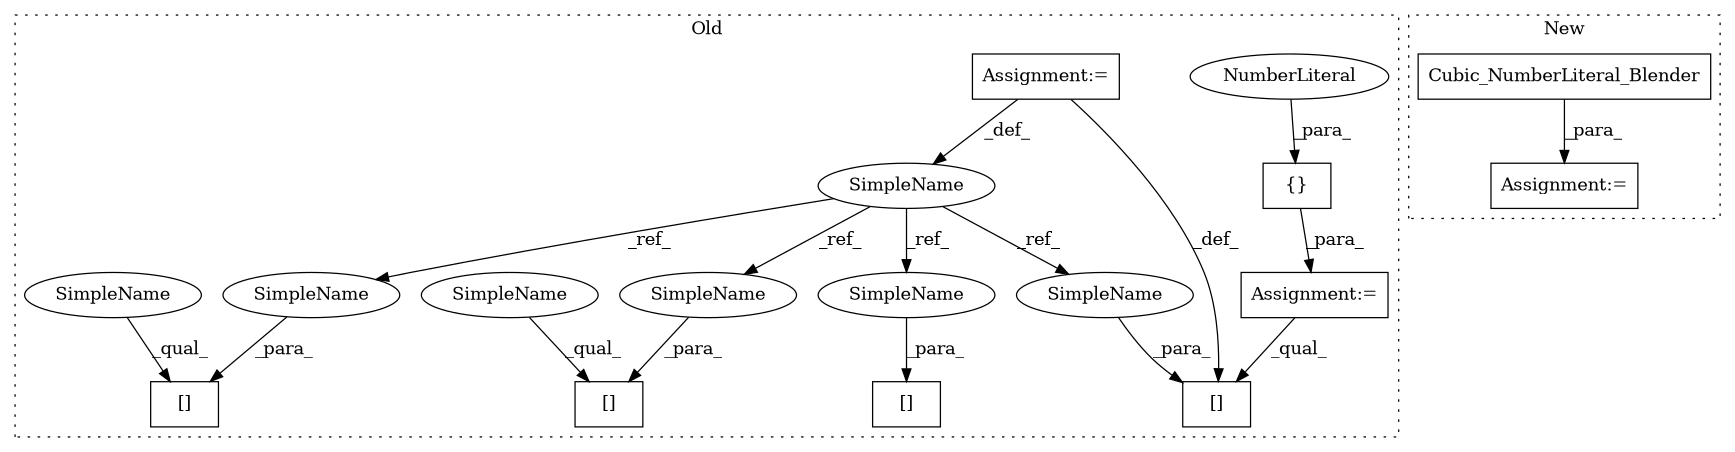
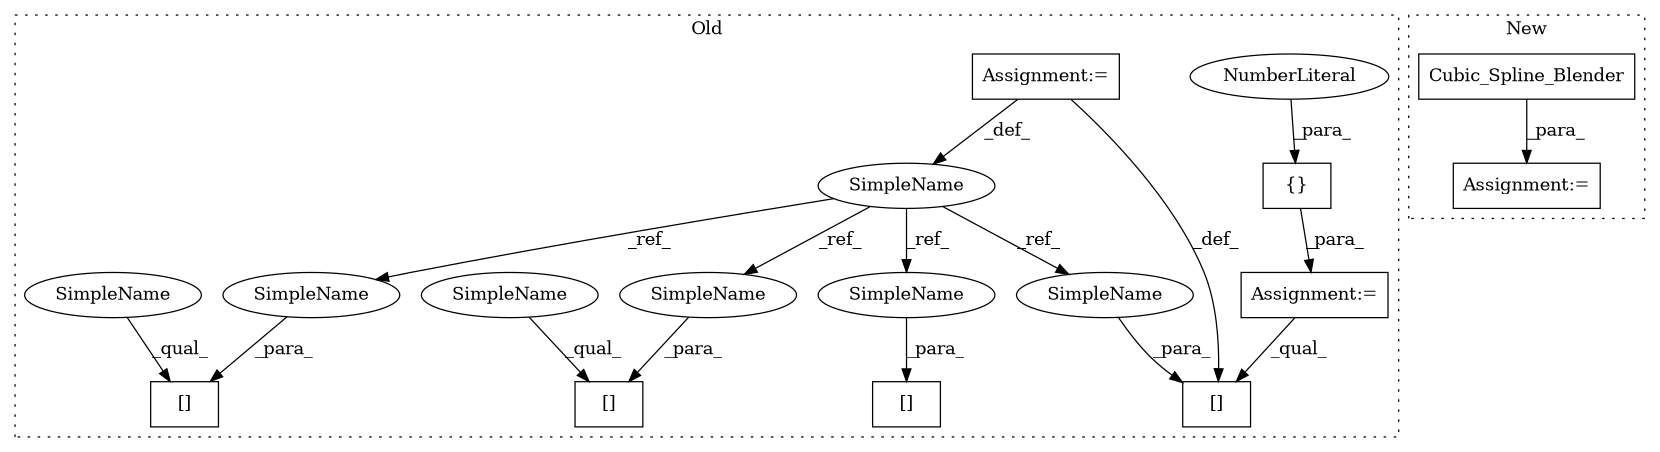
node "Cubic_NumberLiteral_Blender": label "Cubic_NumberLiteral_Blender" -> "Cubic_Spline_Blender"
